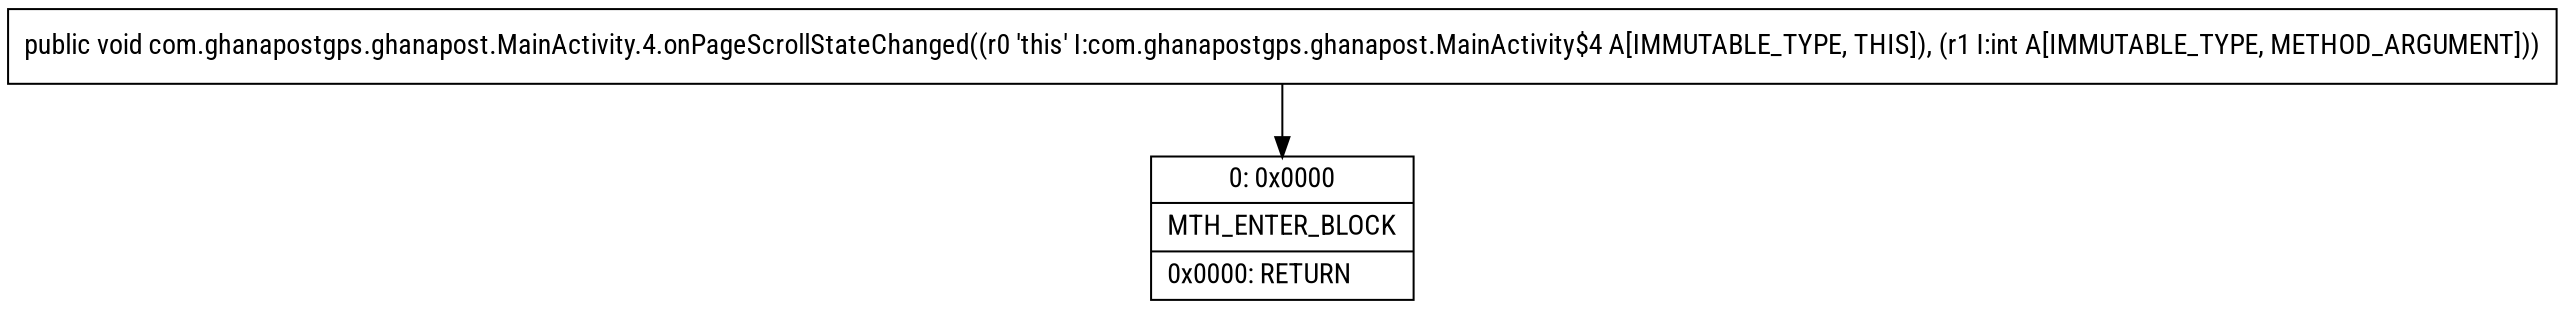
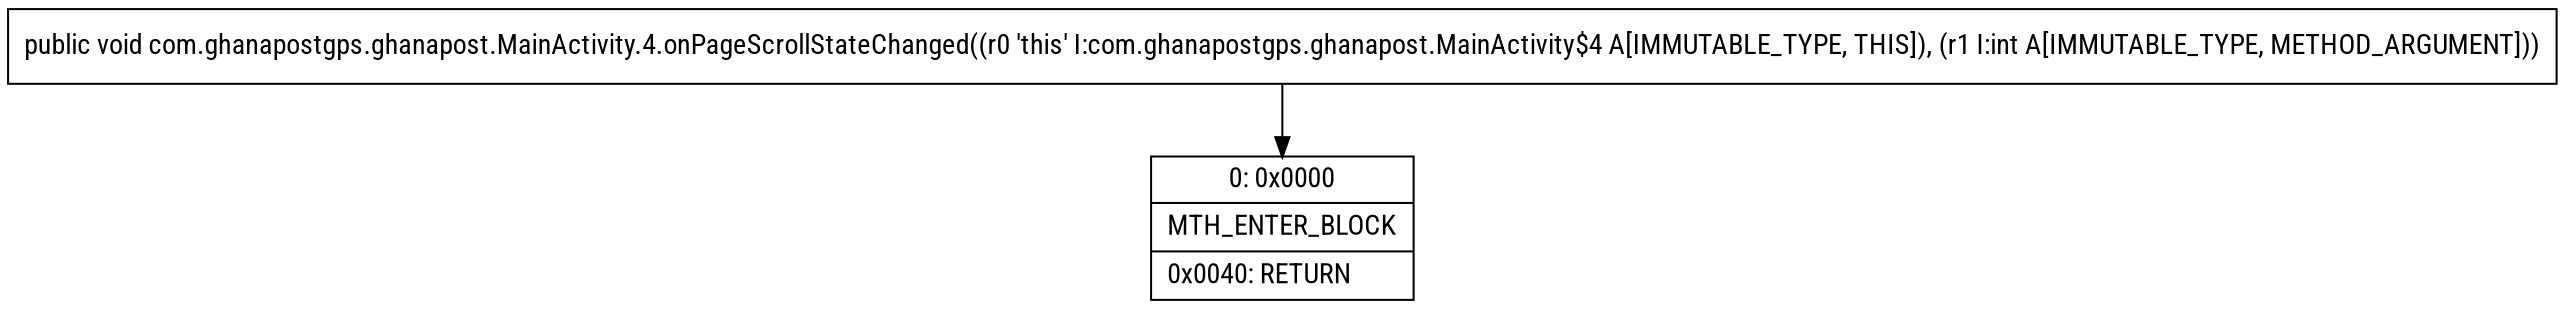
node "0: 0x0000": text "0x0000: RETURN" -> "0x0040: RETURN"
